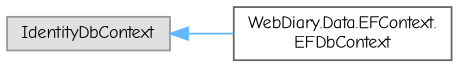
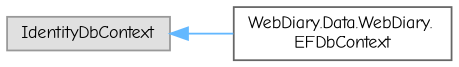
node "WebDiary.Data.EFContext. EFDbContext": label "WebDiary.Data.EFContext. EFDbContext" -> "WebDiary.Data.WebDiary. EFDbContext"
